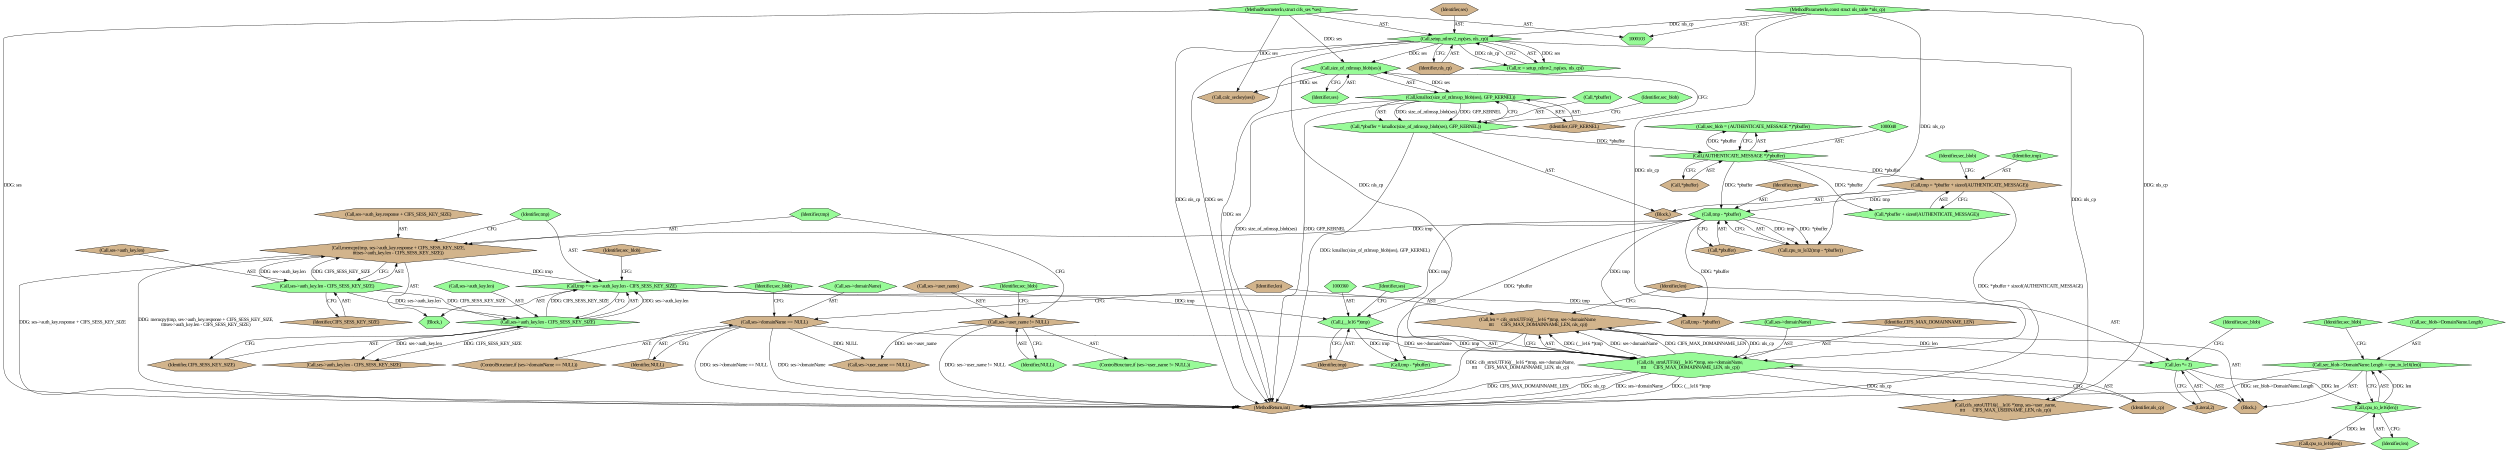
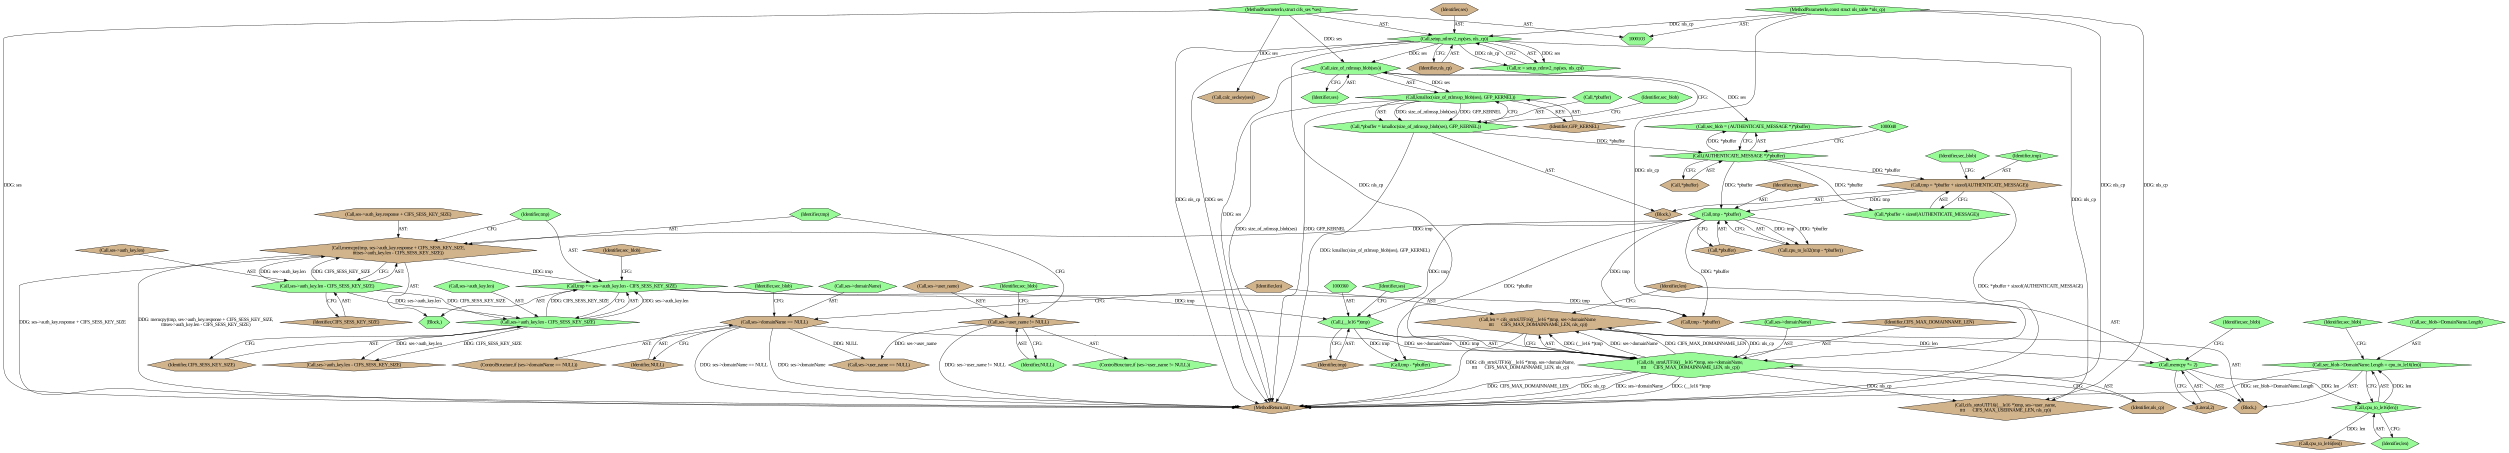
edge "(Call,size_of_ntlmssp_blob(ses))" -> "(Call,calc_seckey(ses))": now "(Call,size_of_ntlmssp_blob(ses))" -> "(Call,sec_blob = (AUTHENTICATE_MESSAGE *)*pbuffer)"
edge "(MethodParameterIn,const struct nls_table *nls_cp)" -> "(Call,cpu_to_le32(tmp - *pbuffer))": now "(MethodParameterIn,const struct nls_table *nls_cp)" -> "(MethodReturn,int)"
edge "1000040" -> "(Call,(AUTHENTICATE_MESSAGE *)*pbuffer)": label "AST: " -> "CFG: "
node "(Call,len *= 2)": label "(Call,len *= 2)" -> "(Call,memcpy *= 2)"
